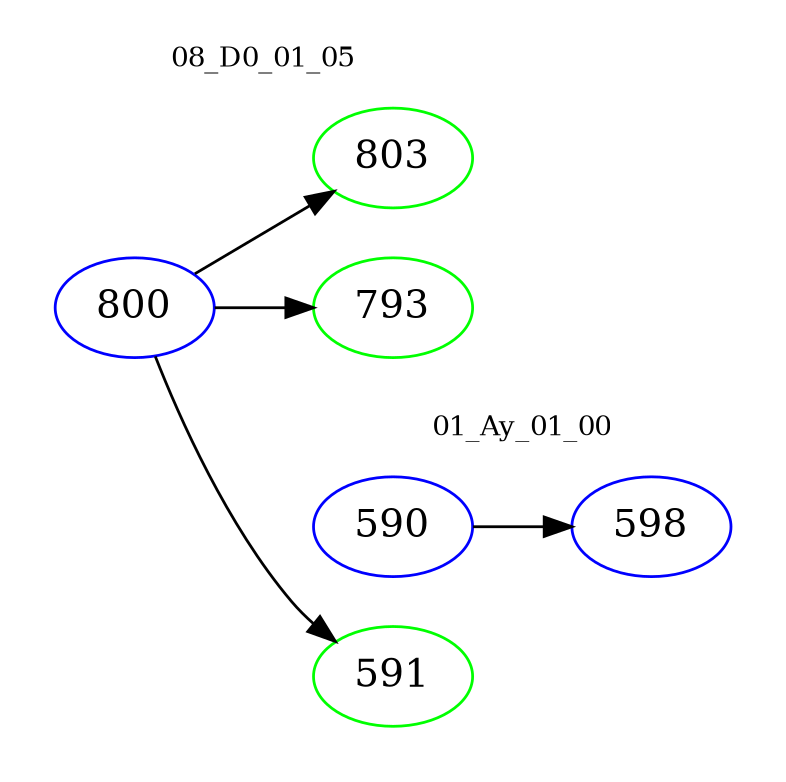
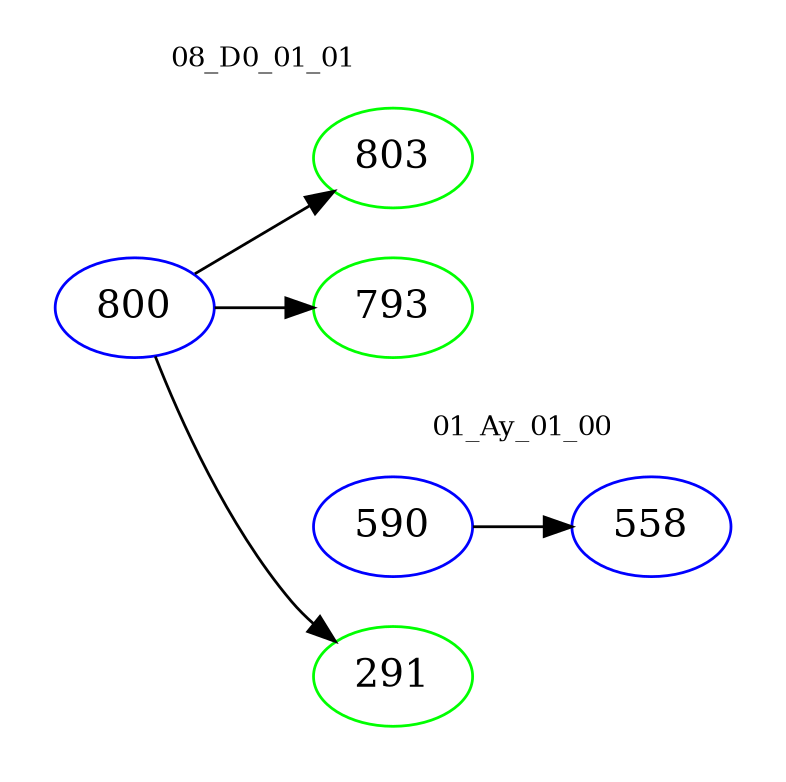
cluster "08_D0_01_05": label "08_D0_01_05" -> "08_D0_01_01"
node "598": label "598" -> "558"
node "591": label "591" -> "291"
